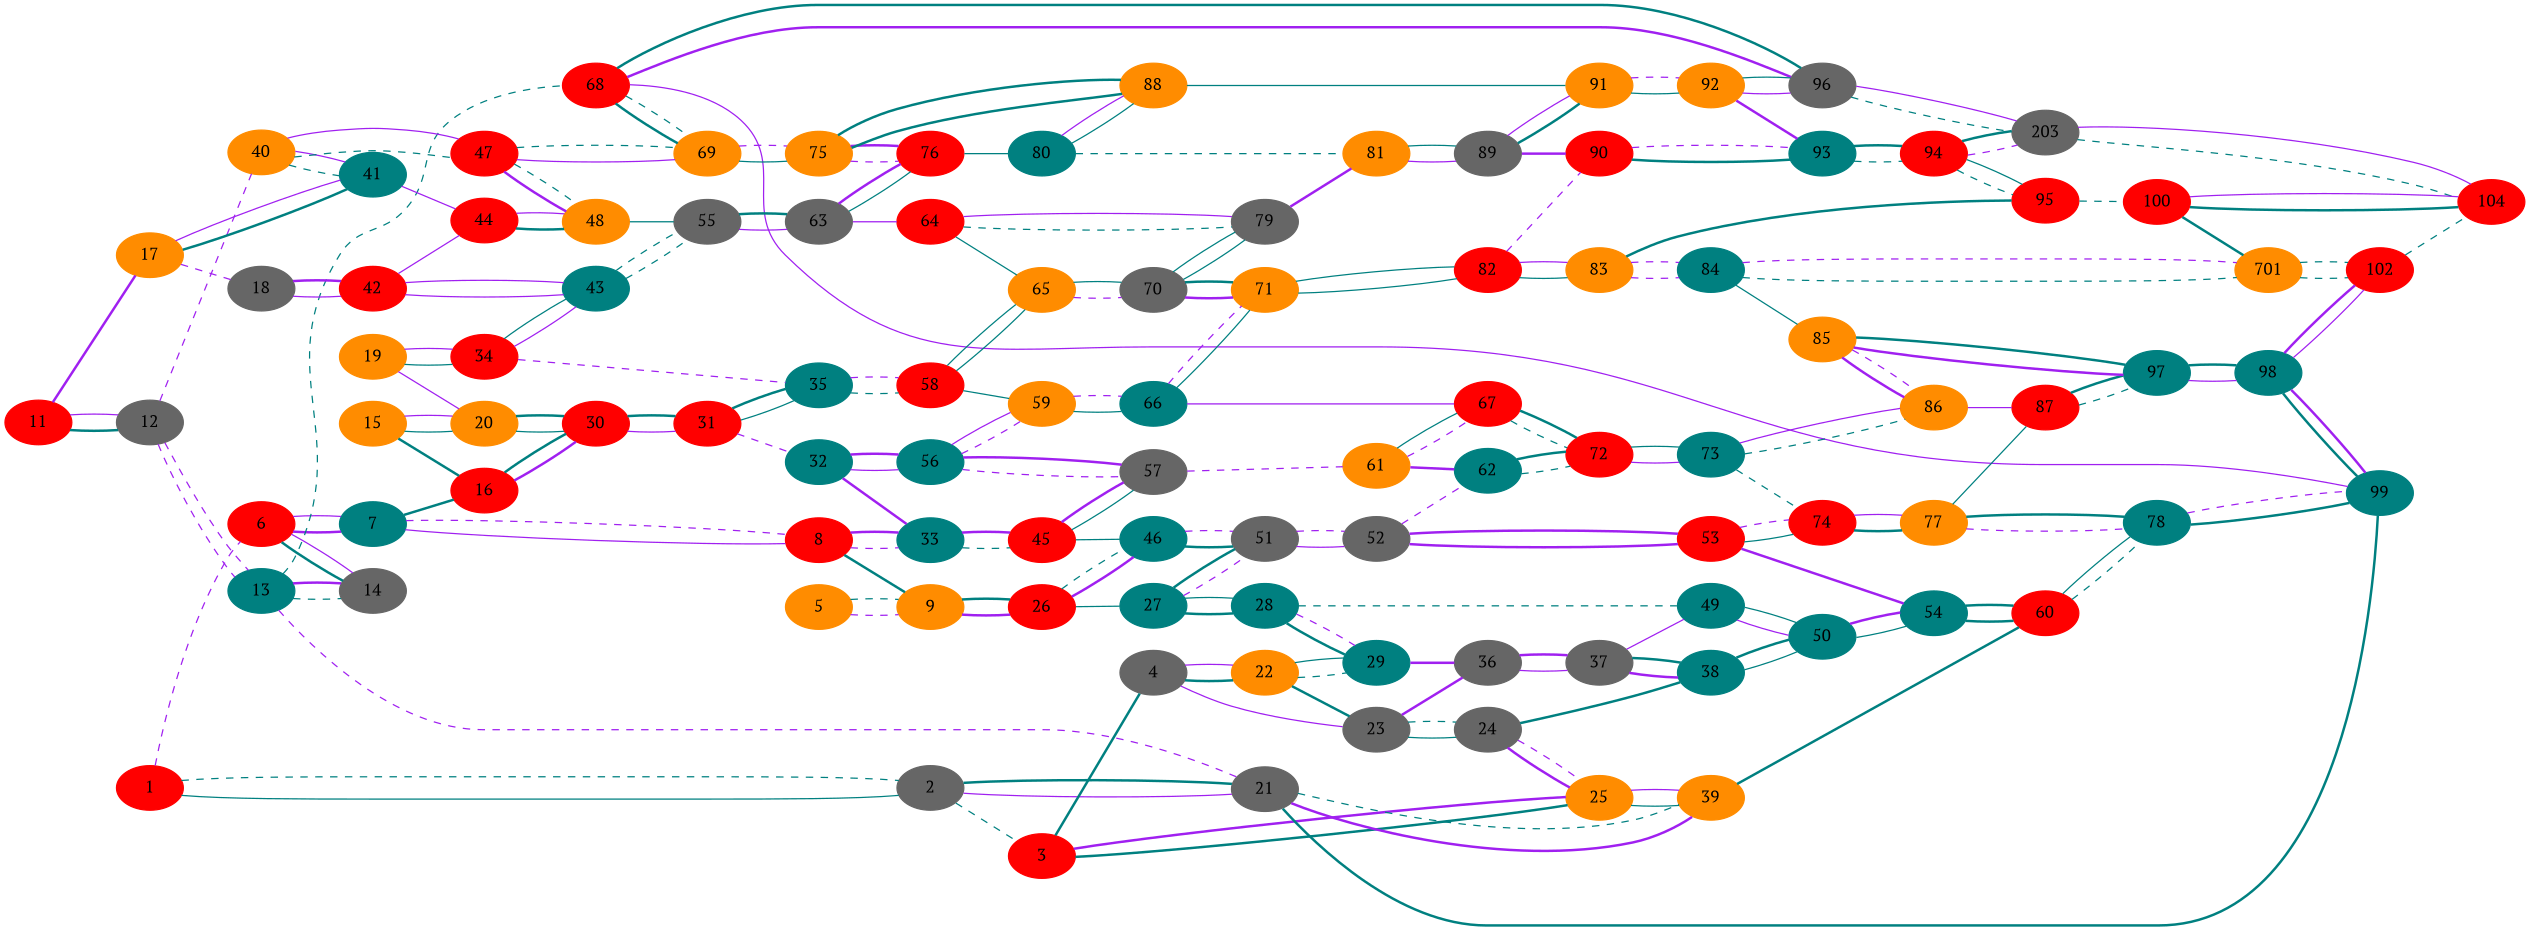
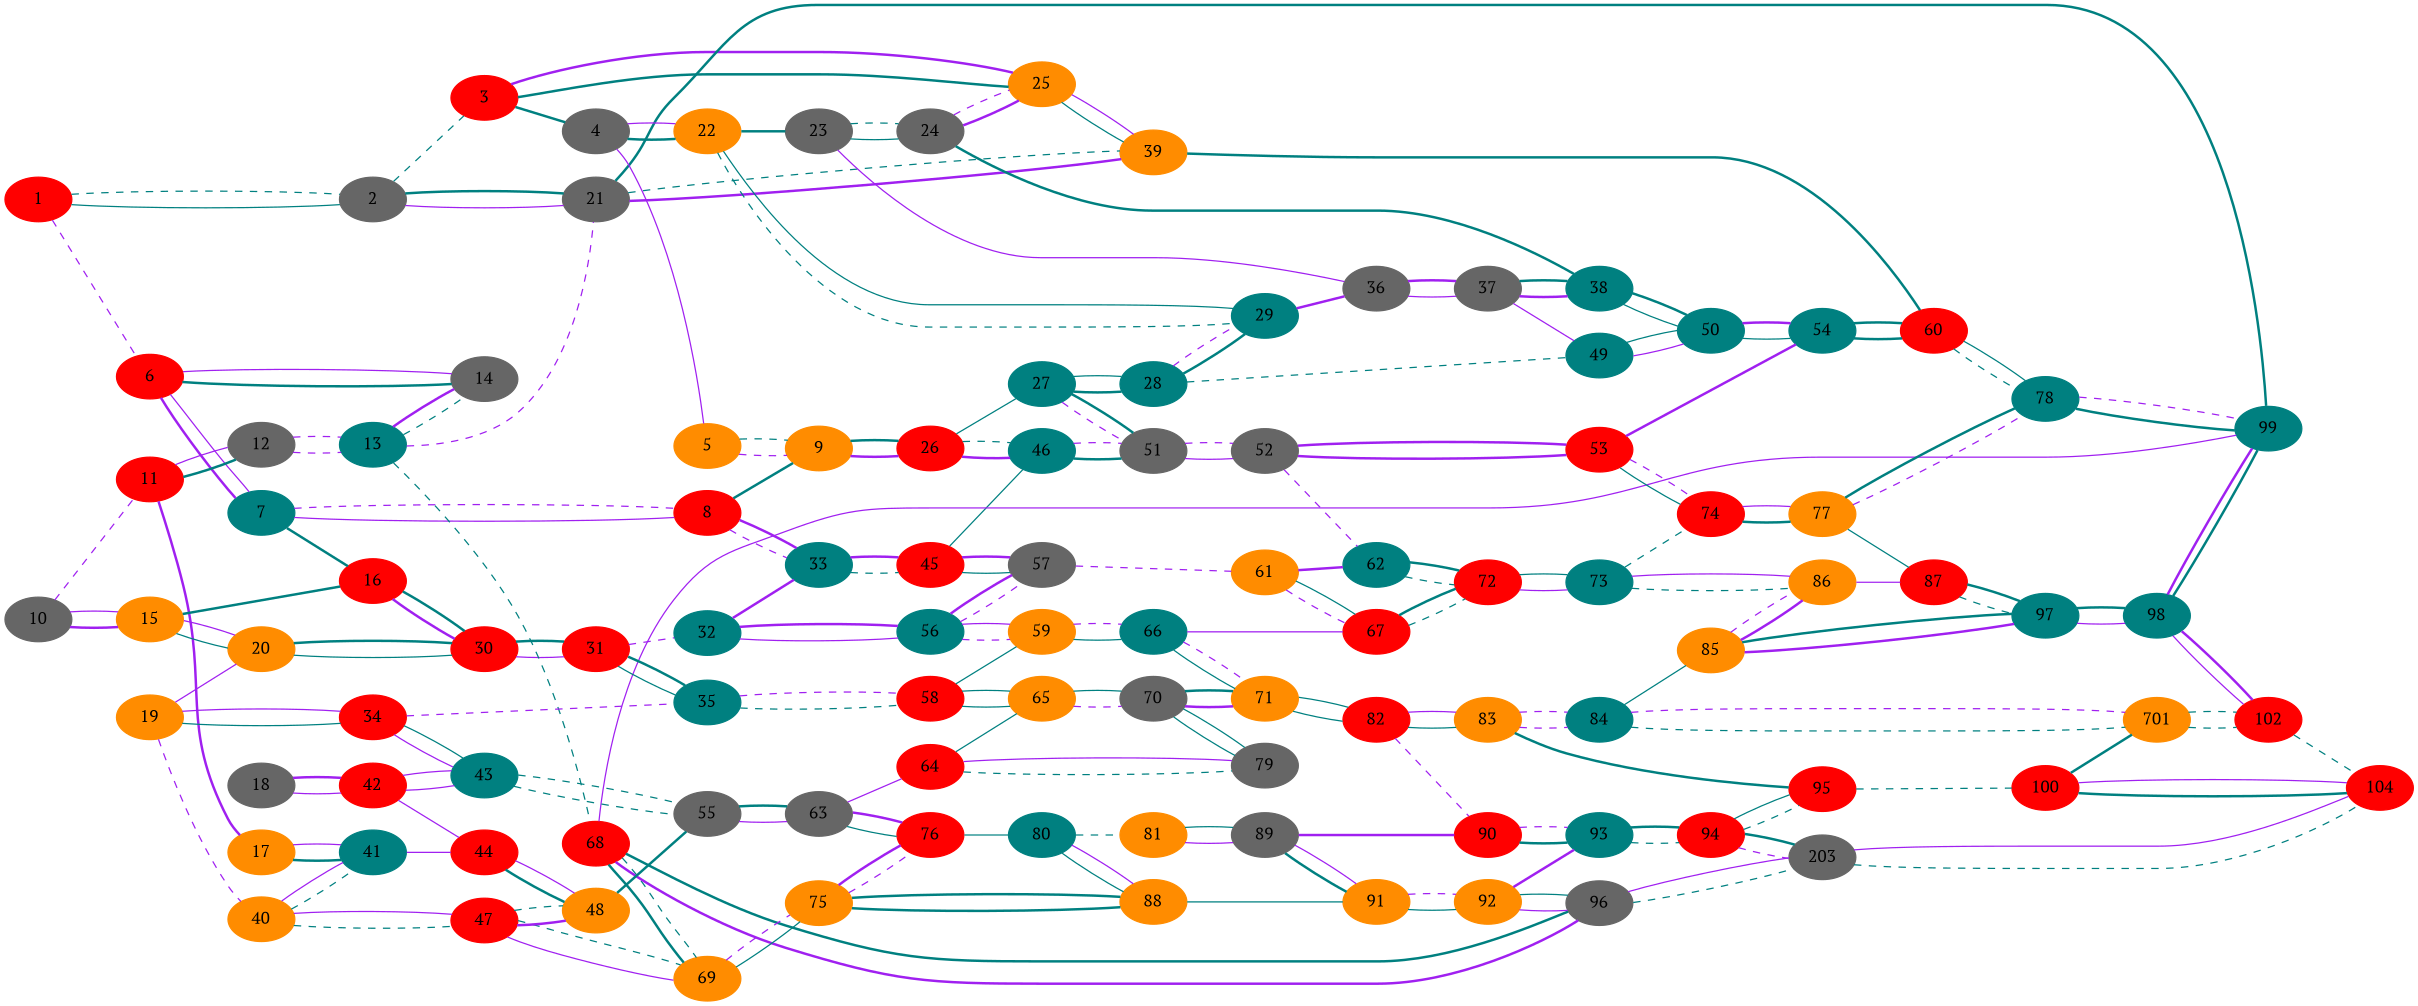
edge "81" -- "79": removed
edge "48" -- "55": style solid -> bold
edge "17" -- "18": removed
edge "40" -- "12": now "40" -- "19"
node "10": added
edge "36" -- "23": style bold -> solid
edge "4" -- "23": now "4" -- "5"
